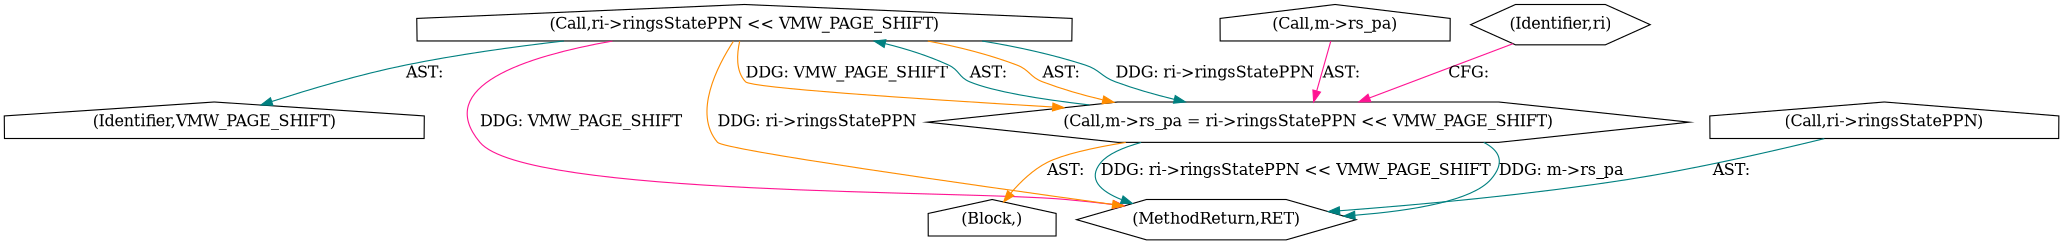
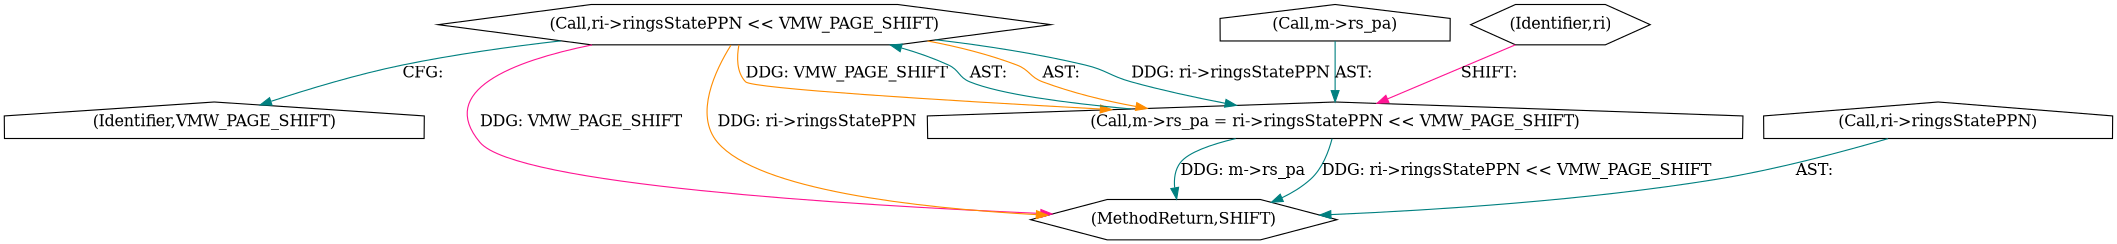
node "(Call,ri->ringsStatePPN << VMW_PAGE_SHIFT)": shape house -> hexagon
edge "(Call,m->rs_pa)" -> "(Call,m->rs_pa = ri->ringsStatePPN << VMW_PAGE_SHIFT)": color deeppink -> teal
edge "(Call,ri->ringsStatePPN << VMW_PAGE_SHIFT)" -> "(Identifier,VMW_PAGE_SHIFT)": label "AST: " -> "CFG: "
edge "(Identifier,ri)" -> "(Call,m->rs_pa = ri->ringsStatePPN << VMW_PAGE_SHIFT)": label "CFG: " -> "SHIFT: "
node "(Call,m->rs_pa = ri->ringsStatePPN << VMW_PAGE_SHIFT)": shape hexagon -> house
node "(Block,)": removed
node "(MethodReturn,RET)": label "(MethodReturn,RET)" -> "(MethodReturn,SHIFT)"
